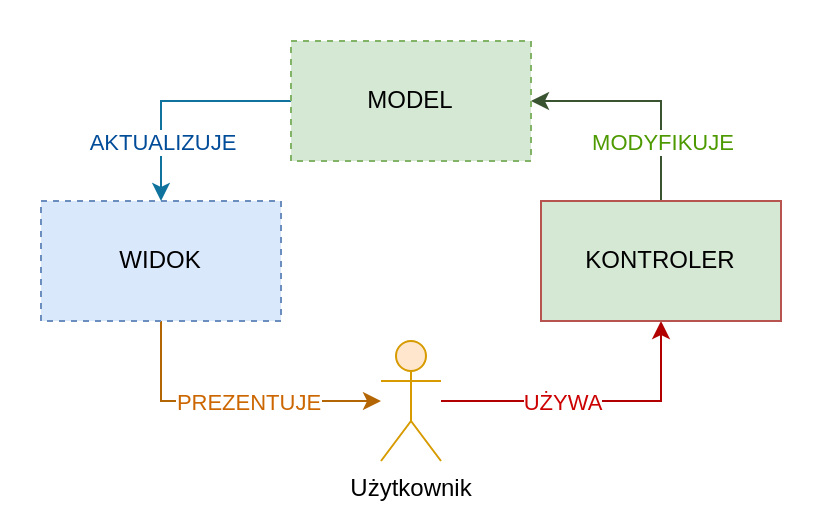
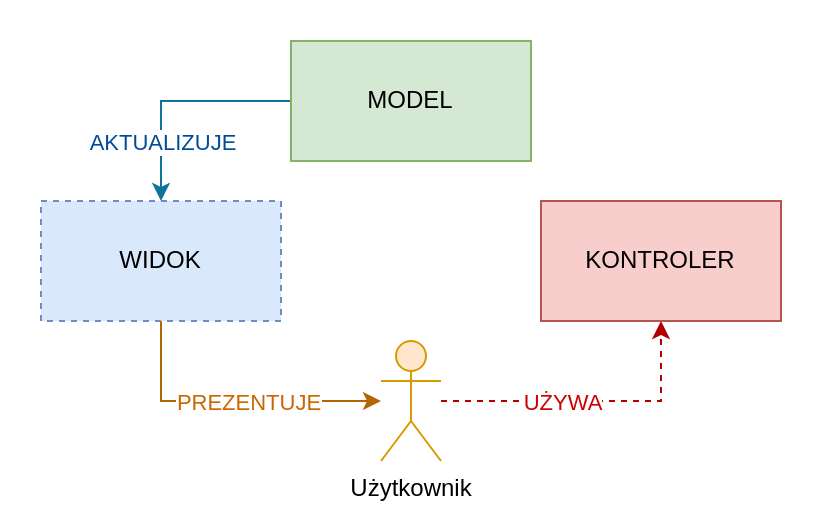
node "MODEL": style dashed -> solid
edge "KONTROLER" -> "MODEL": removed, label "MODYFIKUJE"
node "KONTROLER": fillcolor #d5e8d4 -> #f8cecc
edge "Użytkownik" -> "KONTROLER": style solid -> dashed
